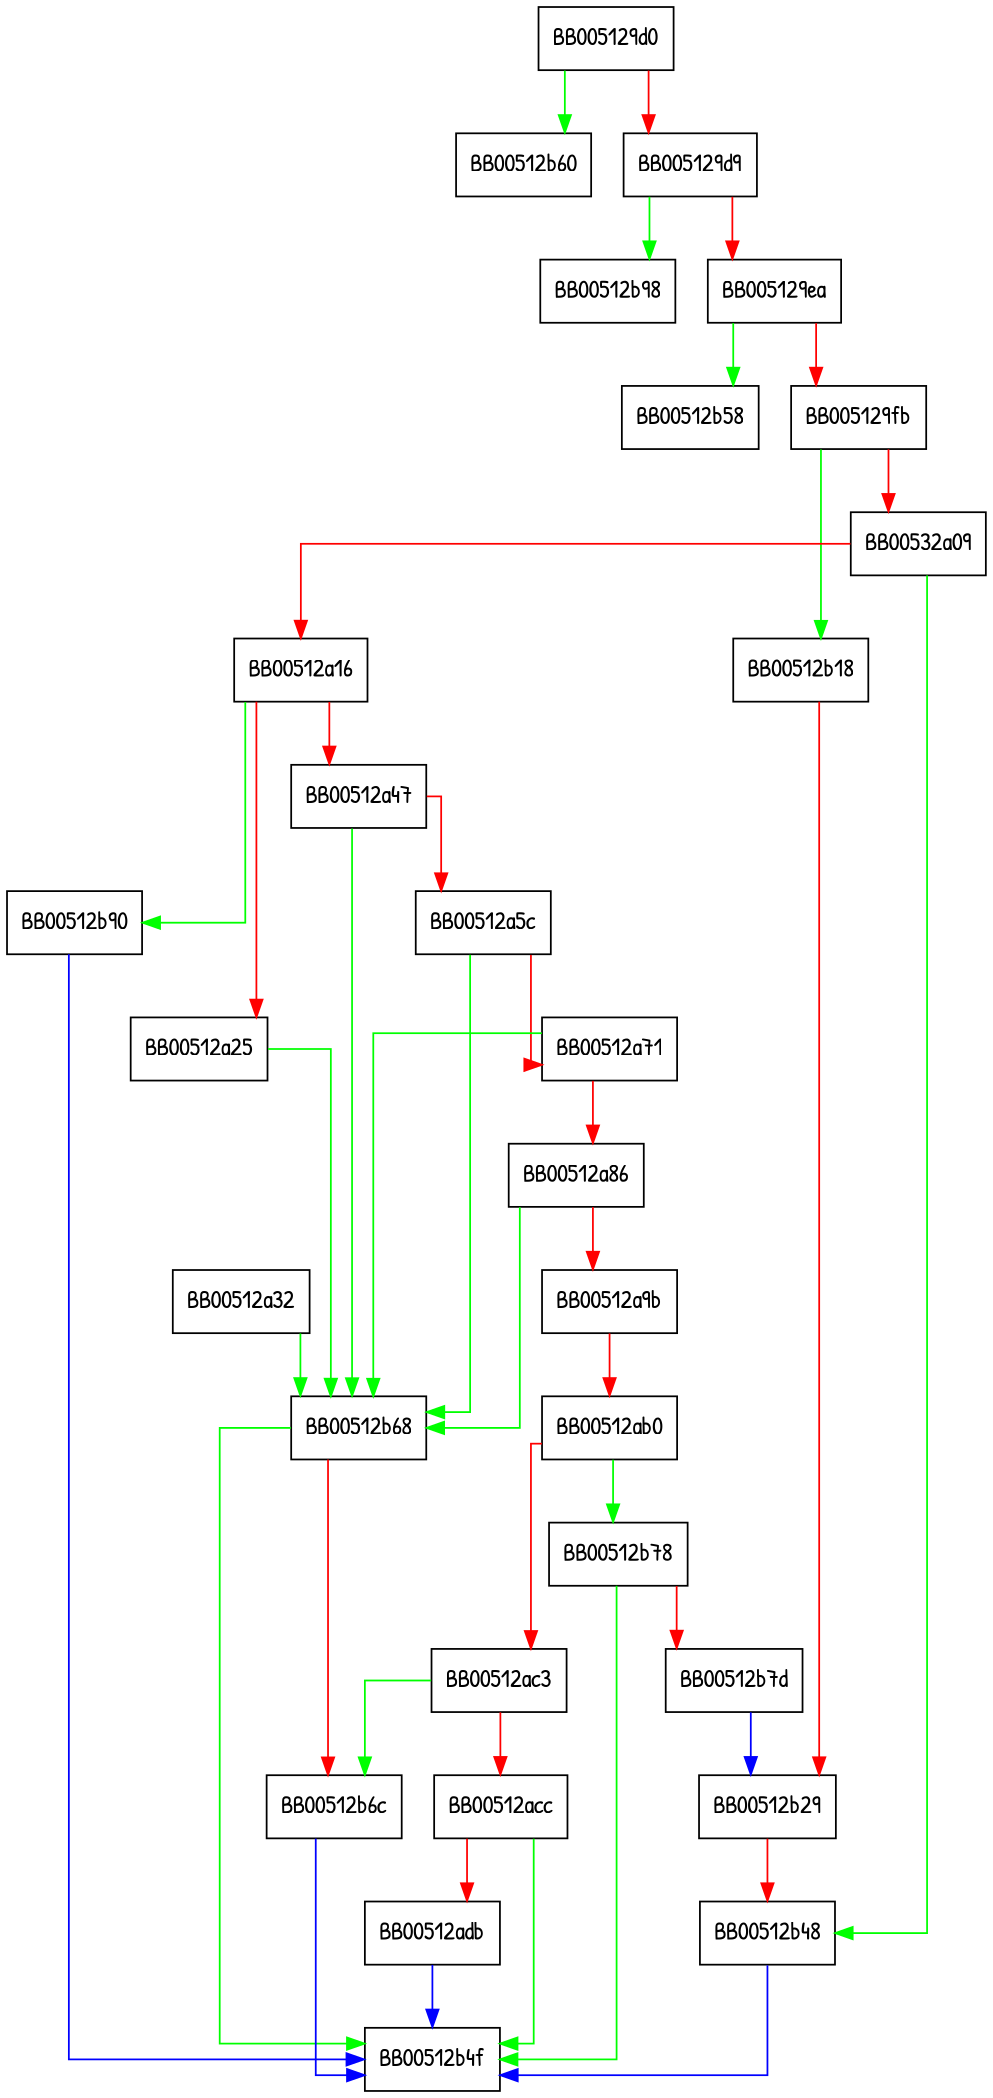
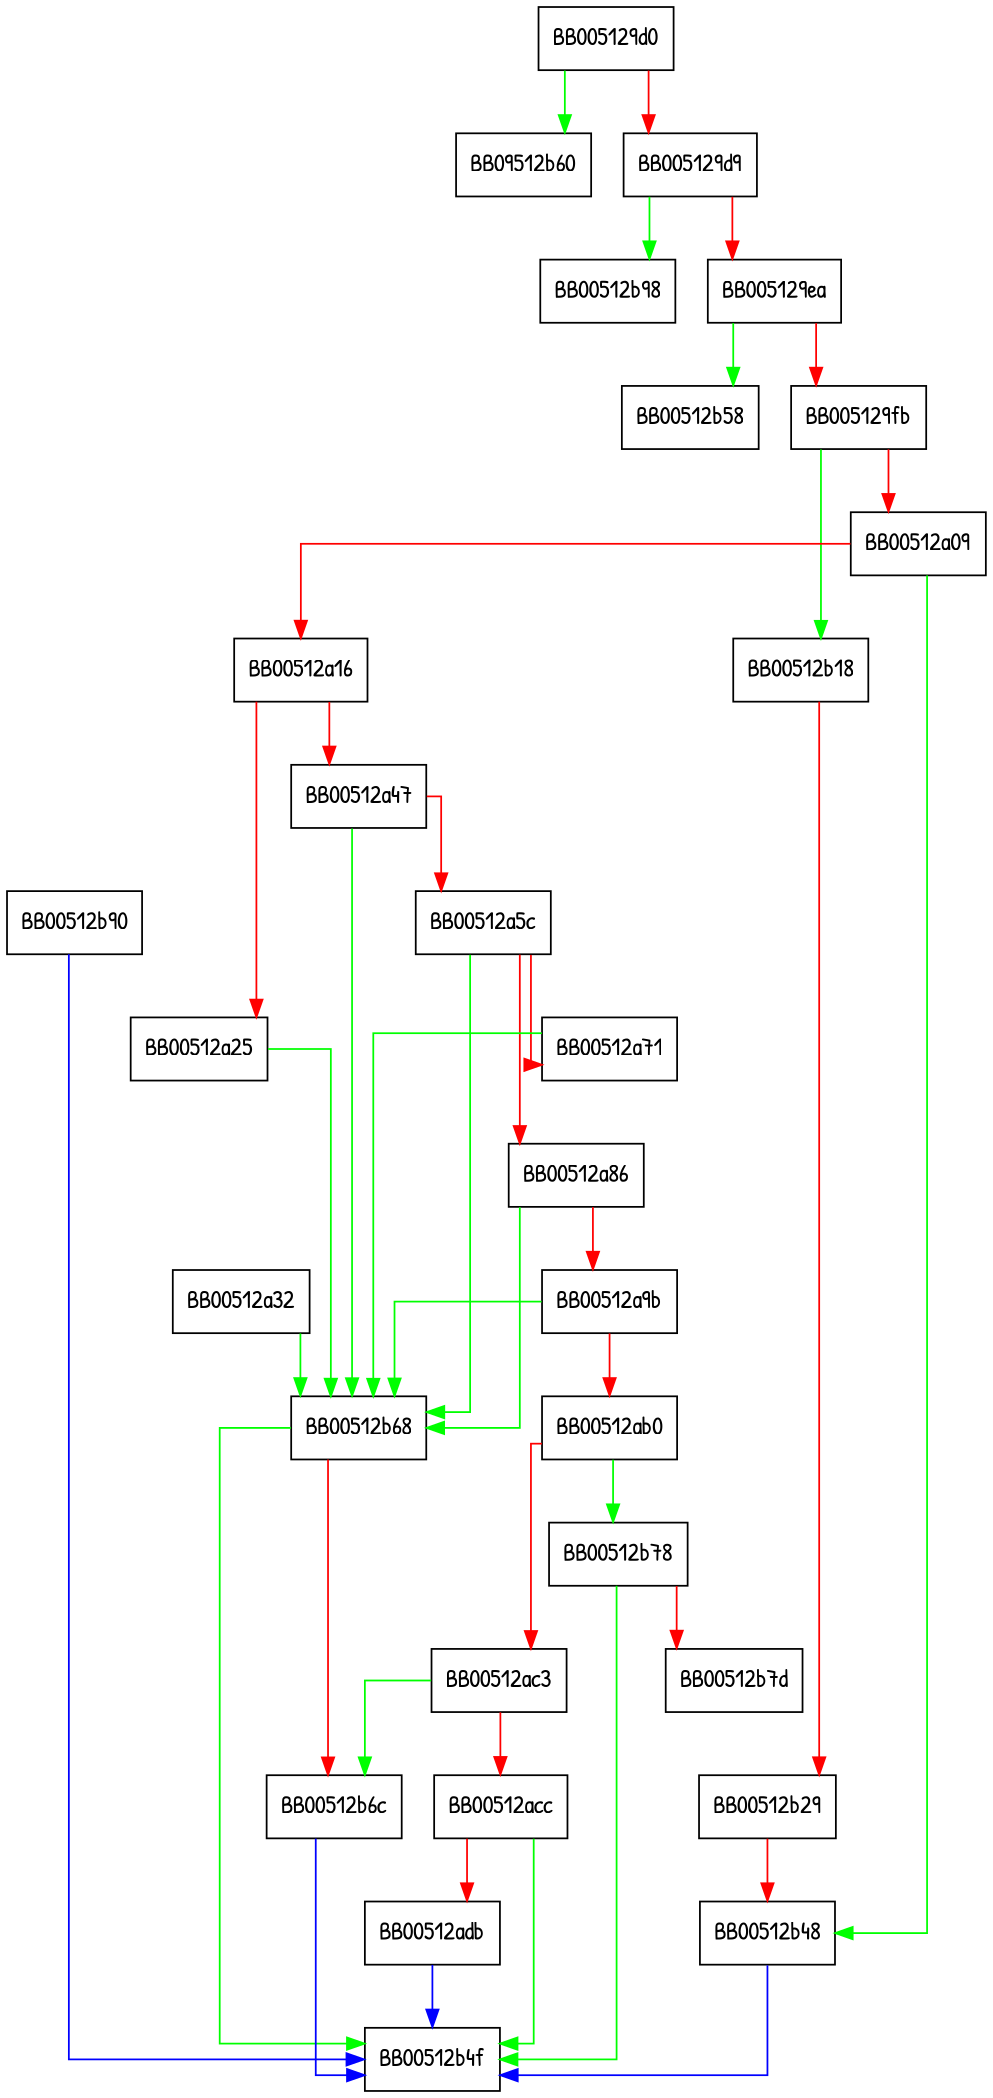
node "BB00512b60": label "BB00512b60" -> "BB09512b60"
node "BB00532a09": label "BB00532a09" -> "BB00512a09"
edge "BB00512a16" -> "BB00512b90": removed
edge "BB00512a71" -> "BB00512a86": now "BB00512a5c" -> "BB00512a86"
edge "BB00512a9b" -> "BB00512b68": added
edge "BB00512b7d" -> "BB00512b29": removed
